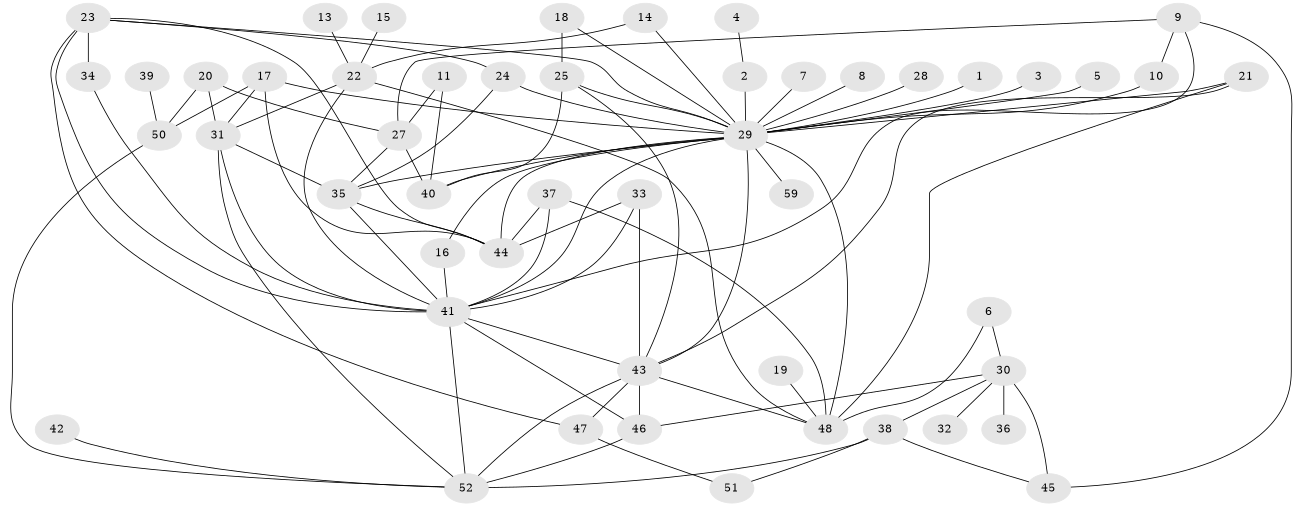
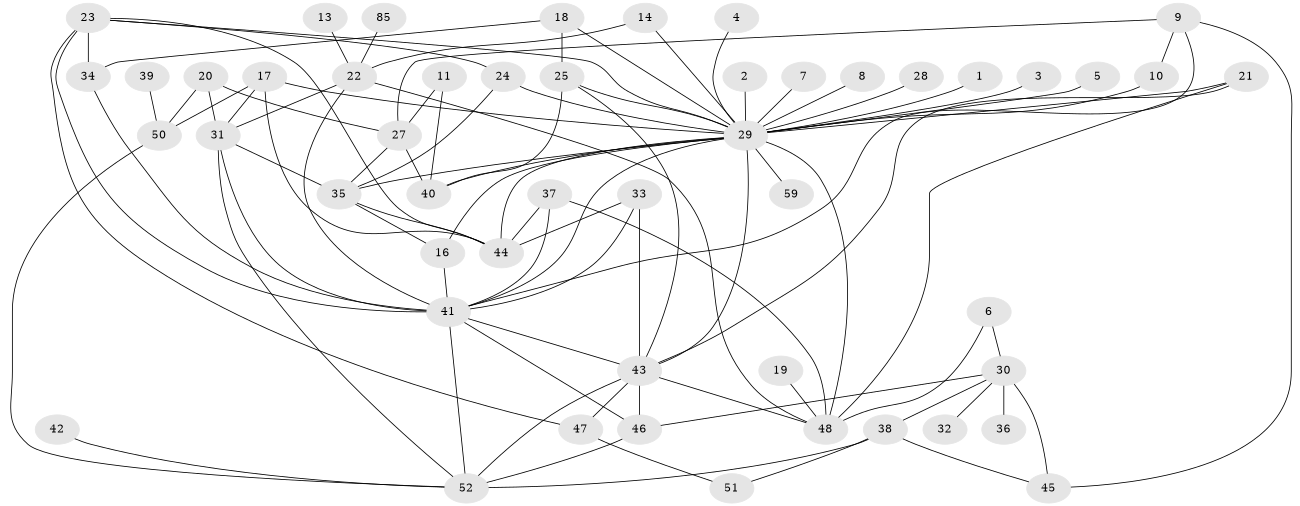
node "15": label "15" -> "85"
edge "18" -- "34": added
edge "4" -- "2": now "4" -- "29"
edge "35" -- "41": now "35" -- "16"
